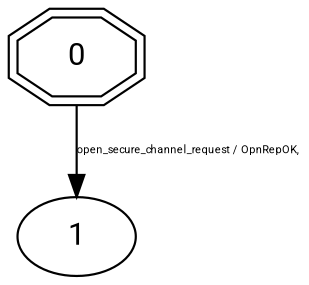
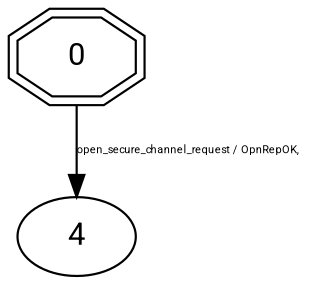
node "1": label "1" -> "4"
